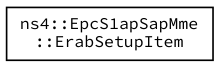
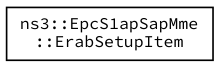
node "ns4::EpcS1apSapMme ::ErabSetupItem": label "ns4::EpcS1apSapMme ::ErabSetupItem" -> "ns3::EpcS1apSapMme ::ErabSetupItem"
